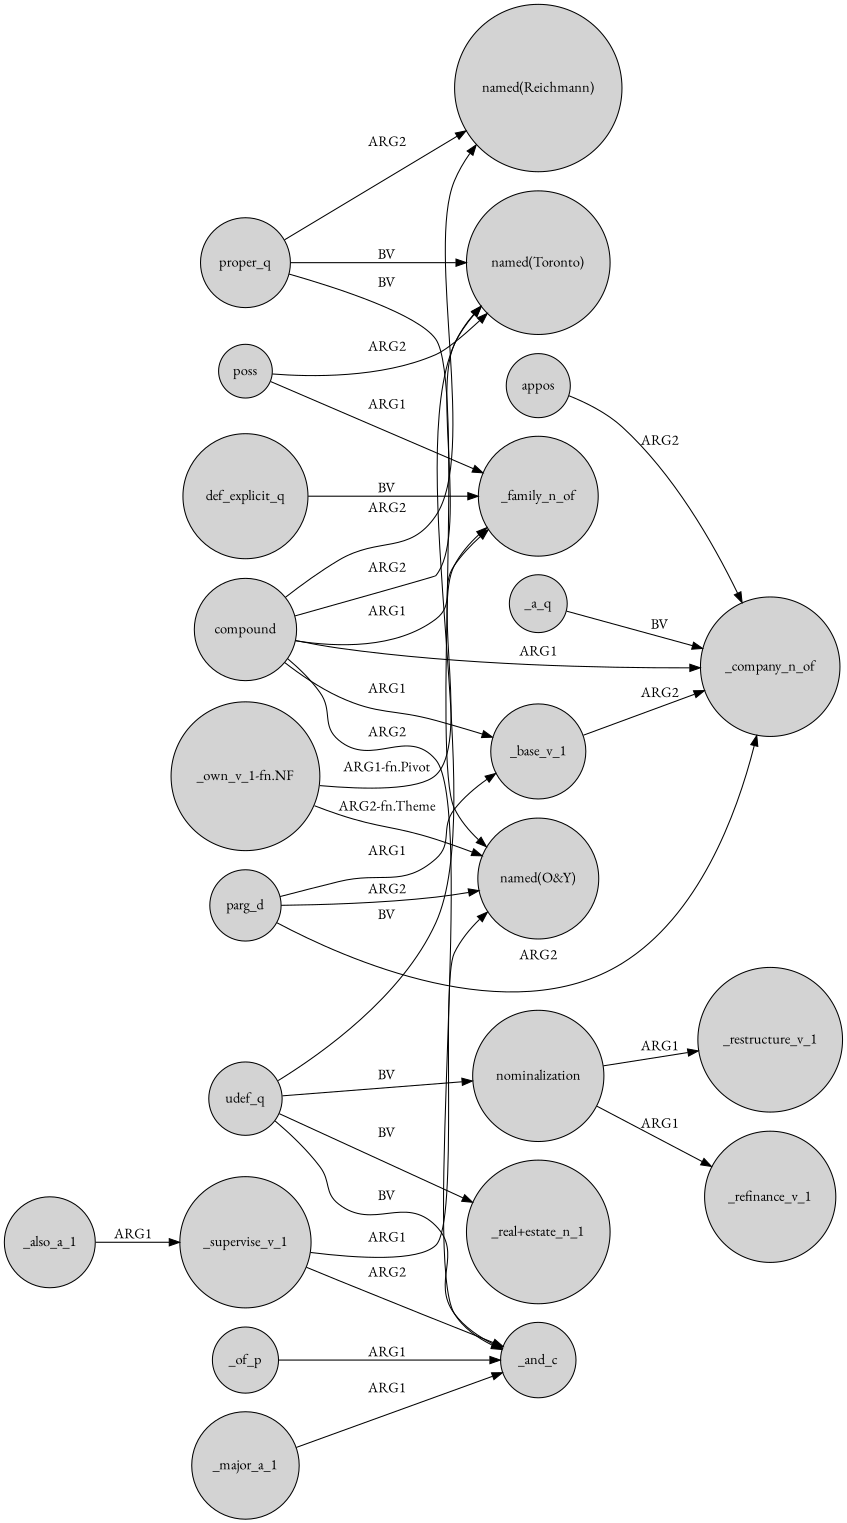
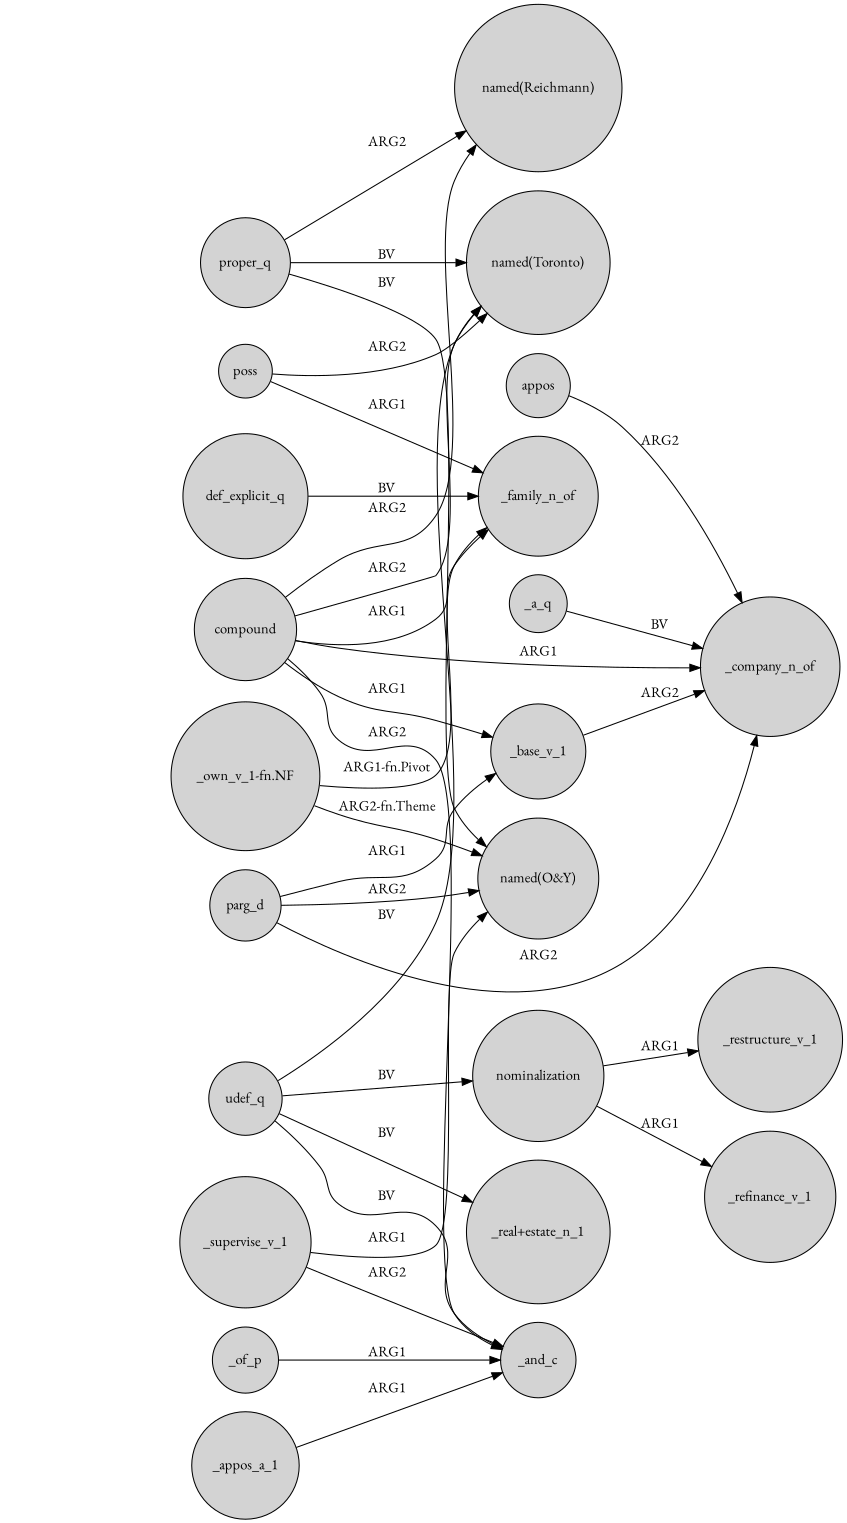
node "_also_a_1": removed
node "_major_a_1": label "_major_a_1" -> "_appos_a_1"
